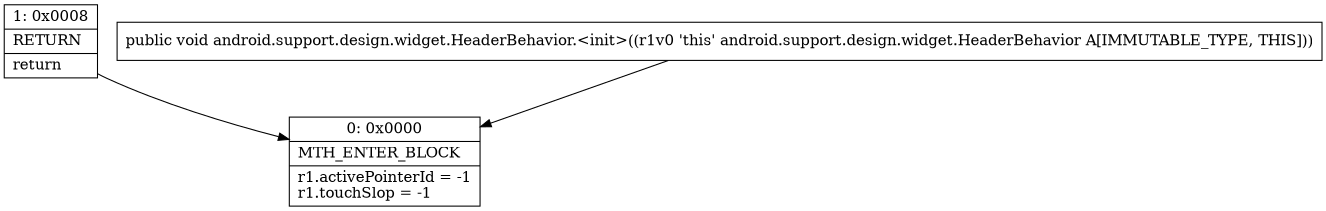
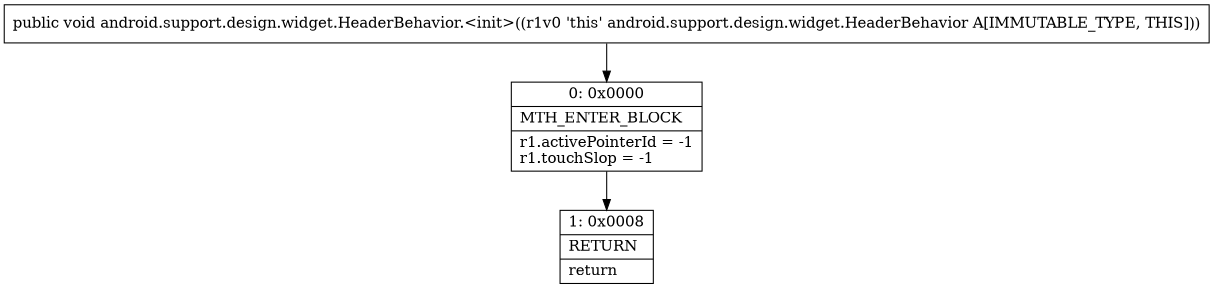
edge "1: 0x0008" -> "0: 0x0000": reversed
